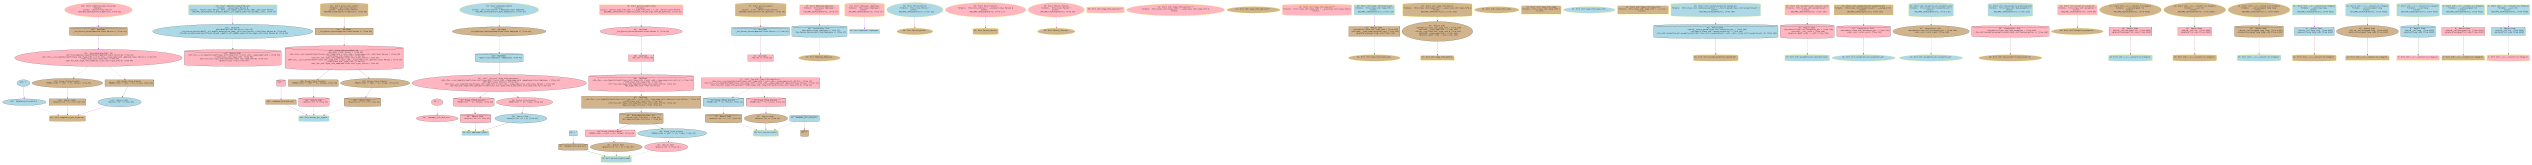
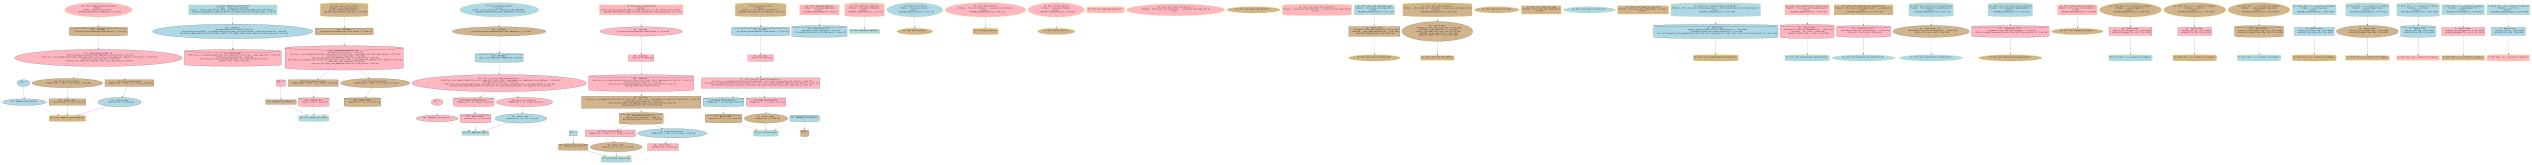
node "65: Exit Employee_Employee": removed
node "85:  Return Stmt *&return:int =0 [line 34]": shape ellipse -> note
